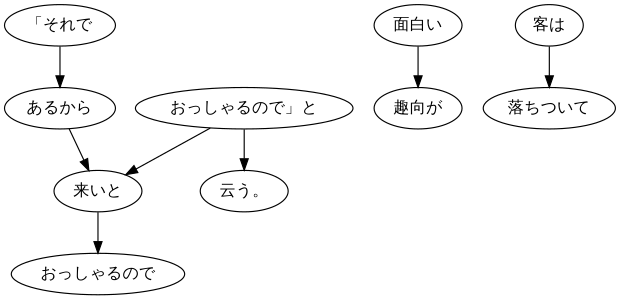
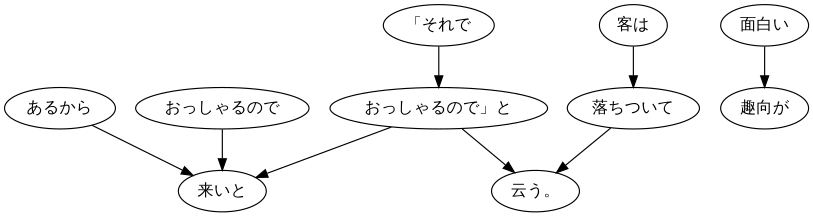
edge "「それで" -> "あるから": now "「それで" -> "おっしゃるので」と"
edge "落ちついて" -> "云う。": added
edge "来いと" -> "おっしゃるので": reversed
